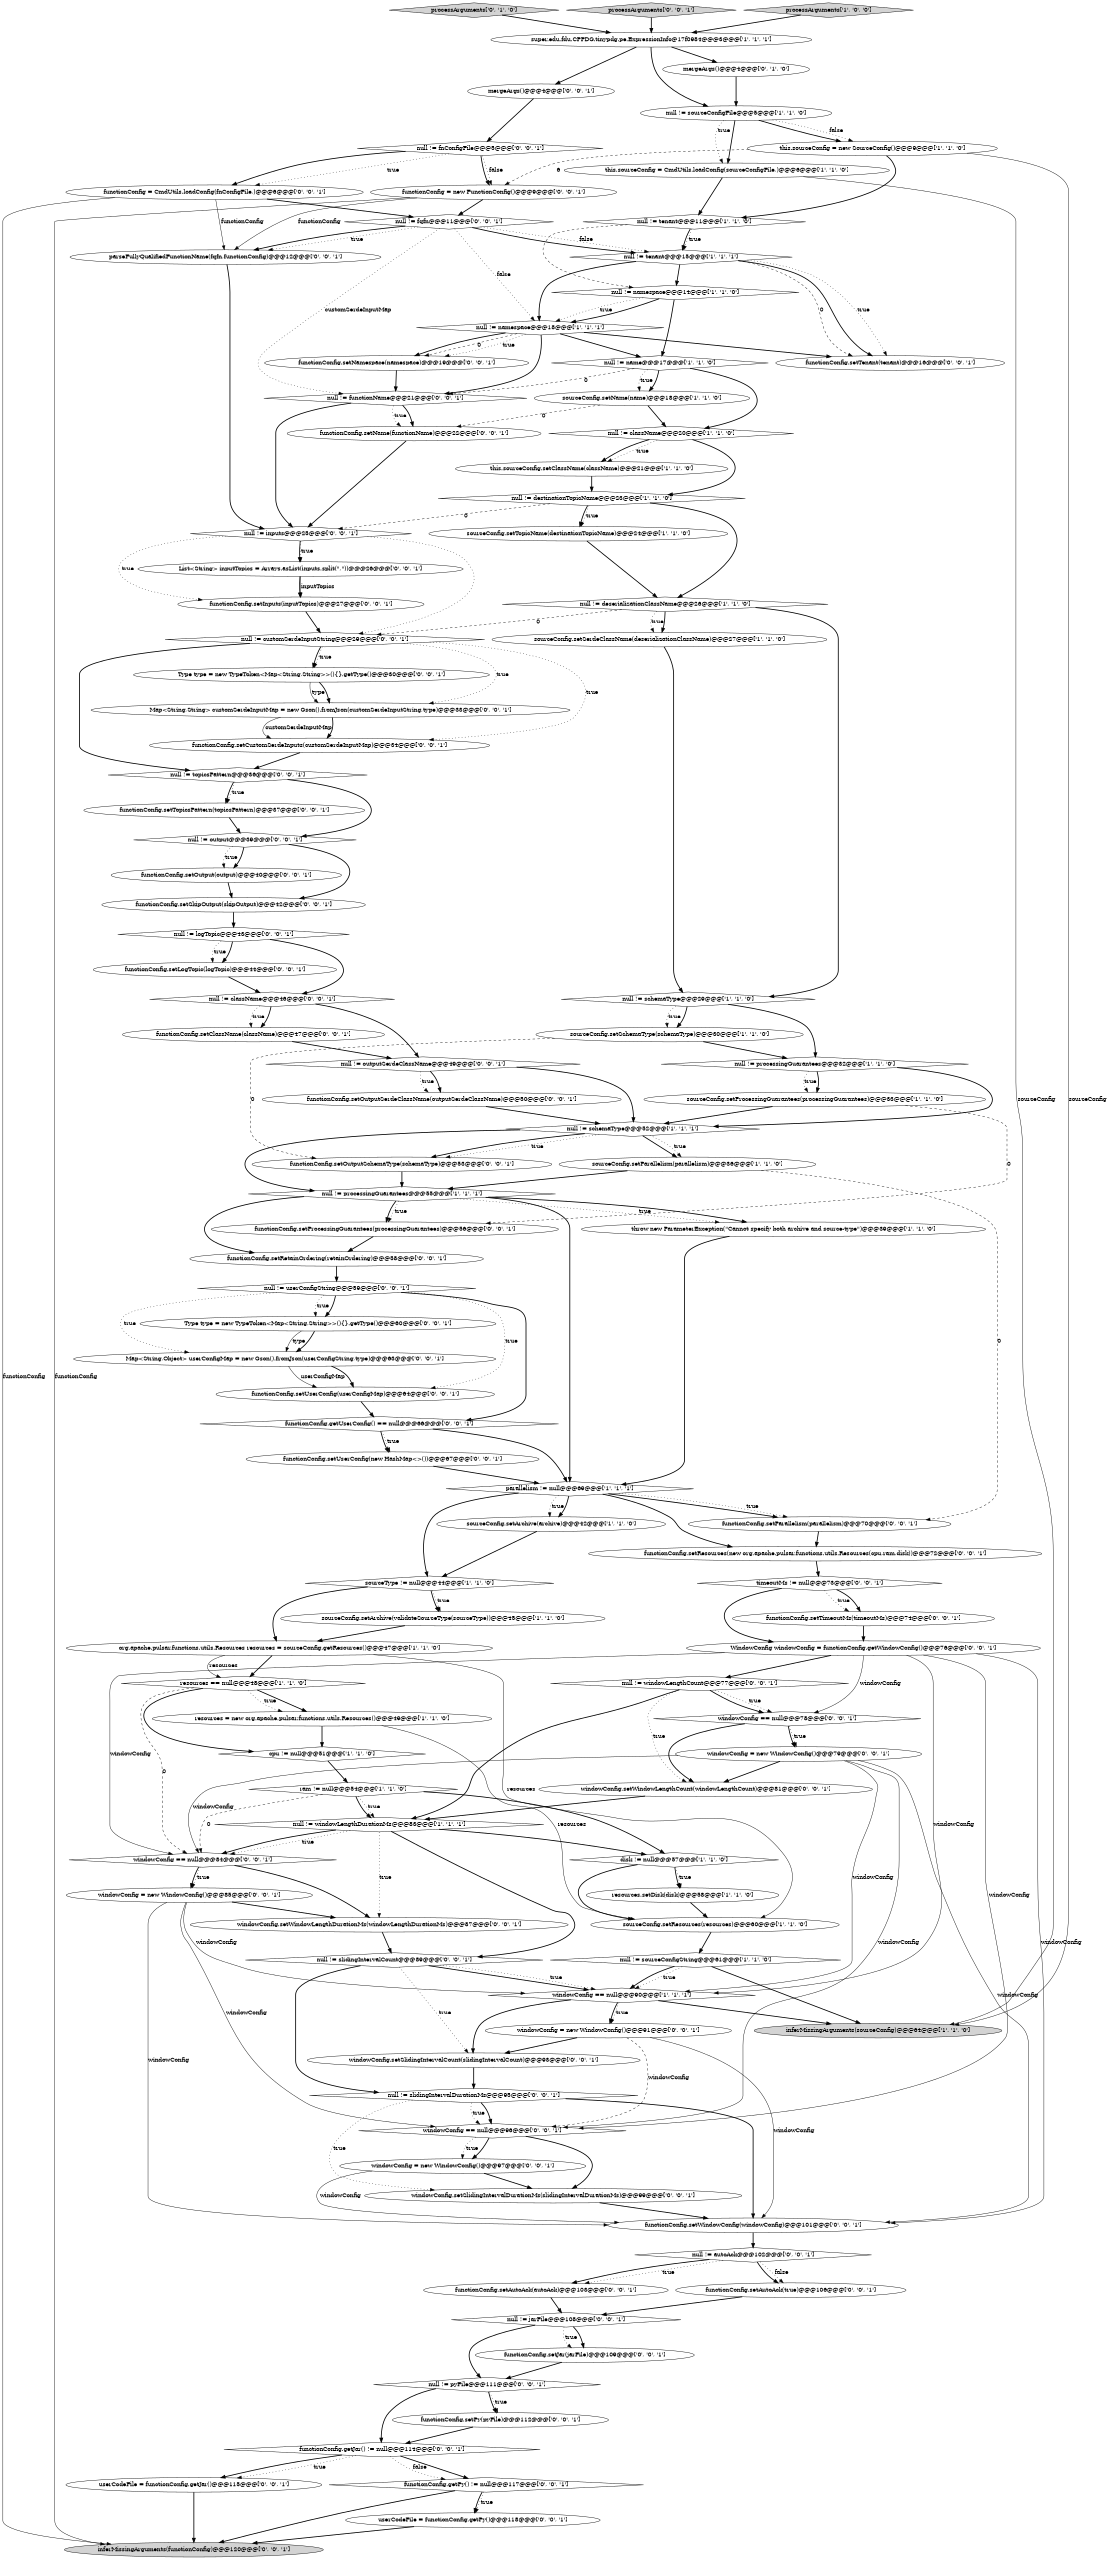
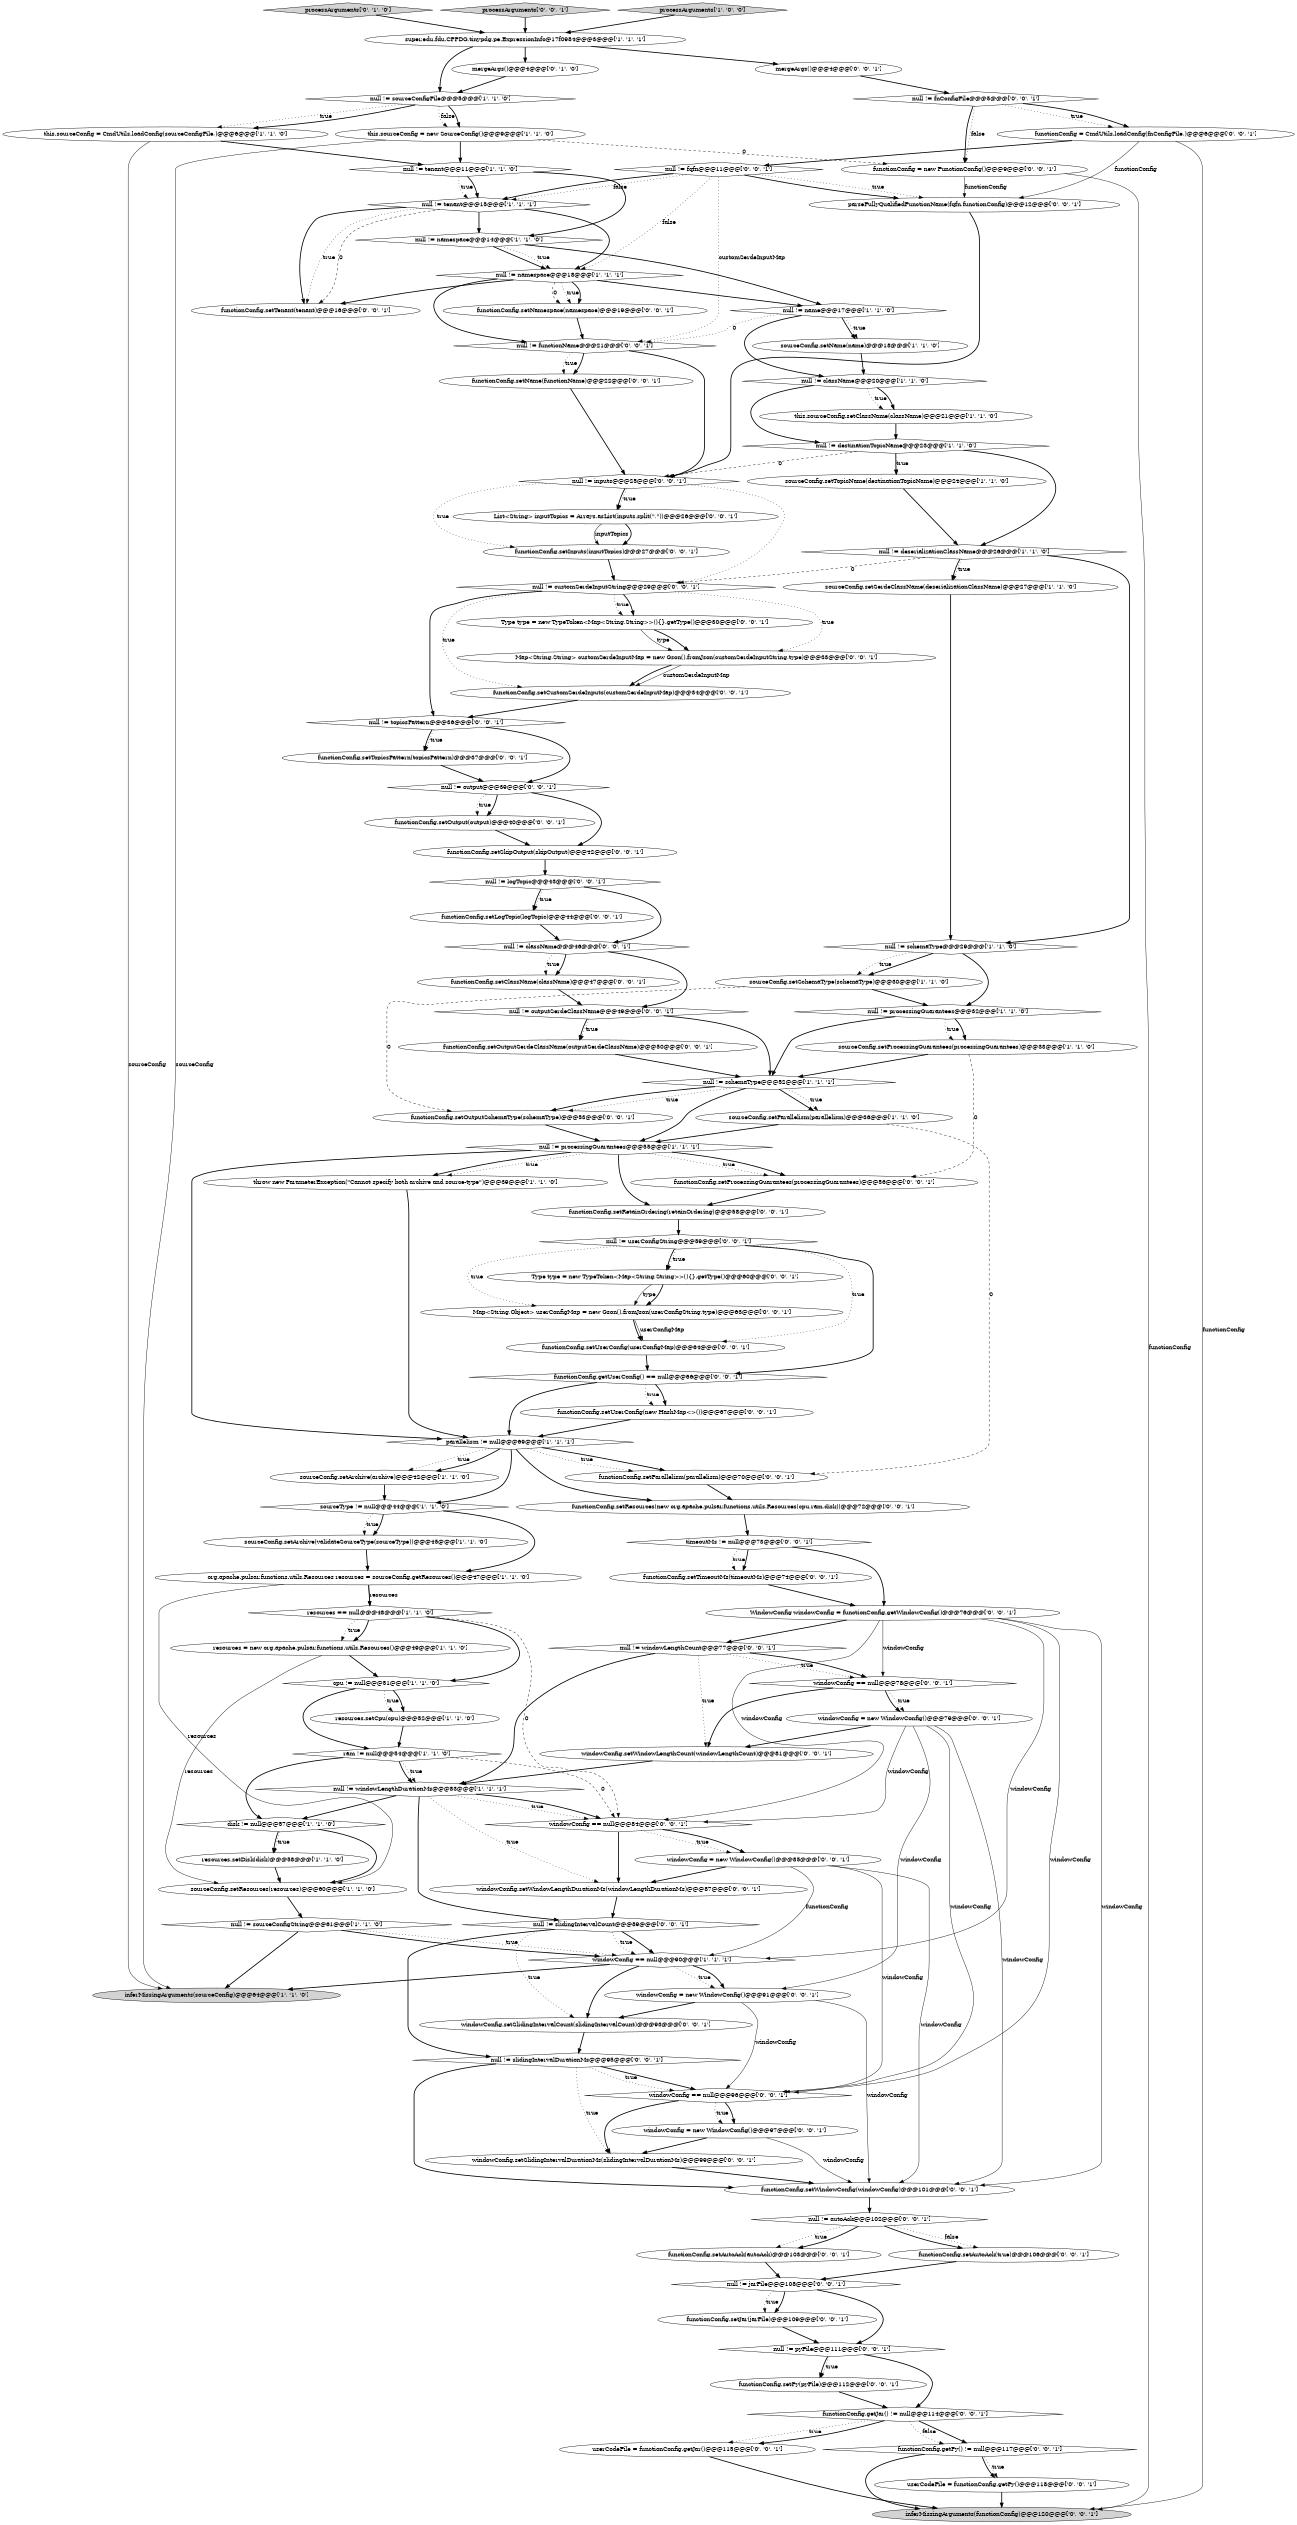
node "null != sourceConfigFile@@@5@@@['1', '1', '0']": shape ellipse -> diamond
edge "this.sourceConfig = new SourceConfig()@@@9@@@['1', '1', '0']" -> "functionConfig = new FunctionConfig()@@@9@@@['0', '0', '1']": label "6" -> "0"
edge "functionConfig = new FunctionConfig()@@@9@@@['0', '0', '1']" -> "null != fqfn@@@11@@@['0', '0', '1']": removed
edge "null != tenant@@@11@@@['1', '1', '0']" -> "null != namespace@@@14@@@['1', '1', '0']": style dashed -> bold
edge "null != name@@@17@@@['1', '1', '0']" -> "null != functionName@@@21@@@['0', '0', '1']": style dashed -> dotted
edge "sourceConfig.setName(name)@@@18@@@['1', '1', '0']" -> "functionConfig.setName(functionName)@@@22@@@['0', '0', '1']": removed, label "0"
node "resources.setCpu(cpu)@@@52@@@['1', '1', '0']": added
edge "windowConfig = new WindowConfig()@@@79@@@['0', '0', '1']" -> "windowConfig == null@@@90@@@['1', '1', '1']": now "windowConfig = new WindowConfig()@@@79@@@['0', '0', '1']" -> "windowConfig = new WindowConfig()@@@91@@@['0', '0', '1']"
edge "windowConfig = new WindowConfig()@@@85@@@['0', '0', '1']" -> "windowConfig == null@@@90@@@['1', '1', '1']": label "windowConfig" -> "functionConfig"
edge "windowConfig = new WindowConfig()@@@91@@@['0', '0', '1']" -> "windowConfig == null@@@96@@@['0', '0', '1']": style dashed -> solid
